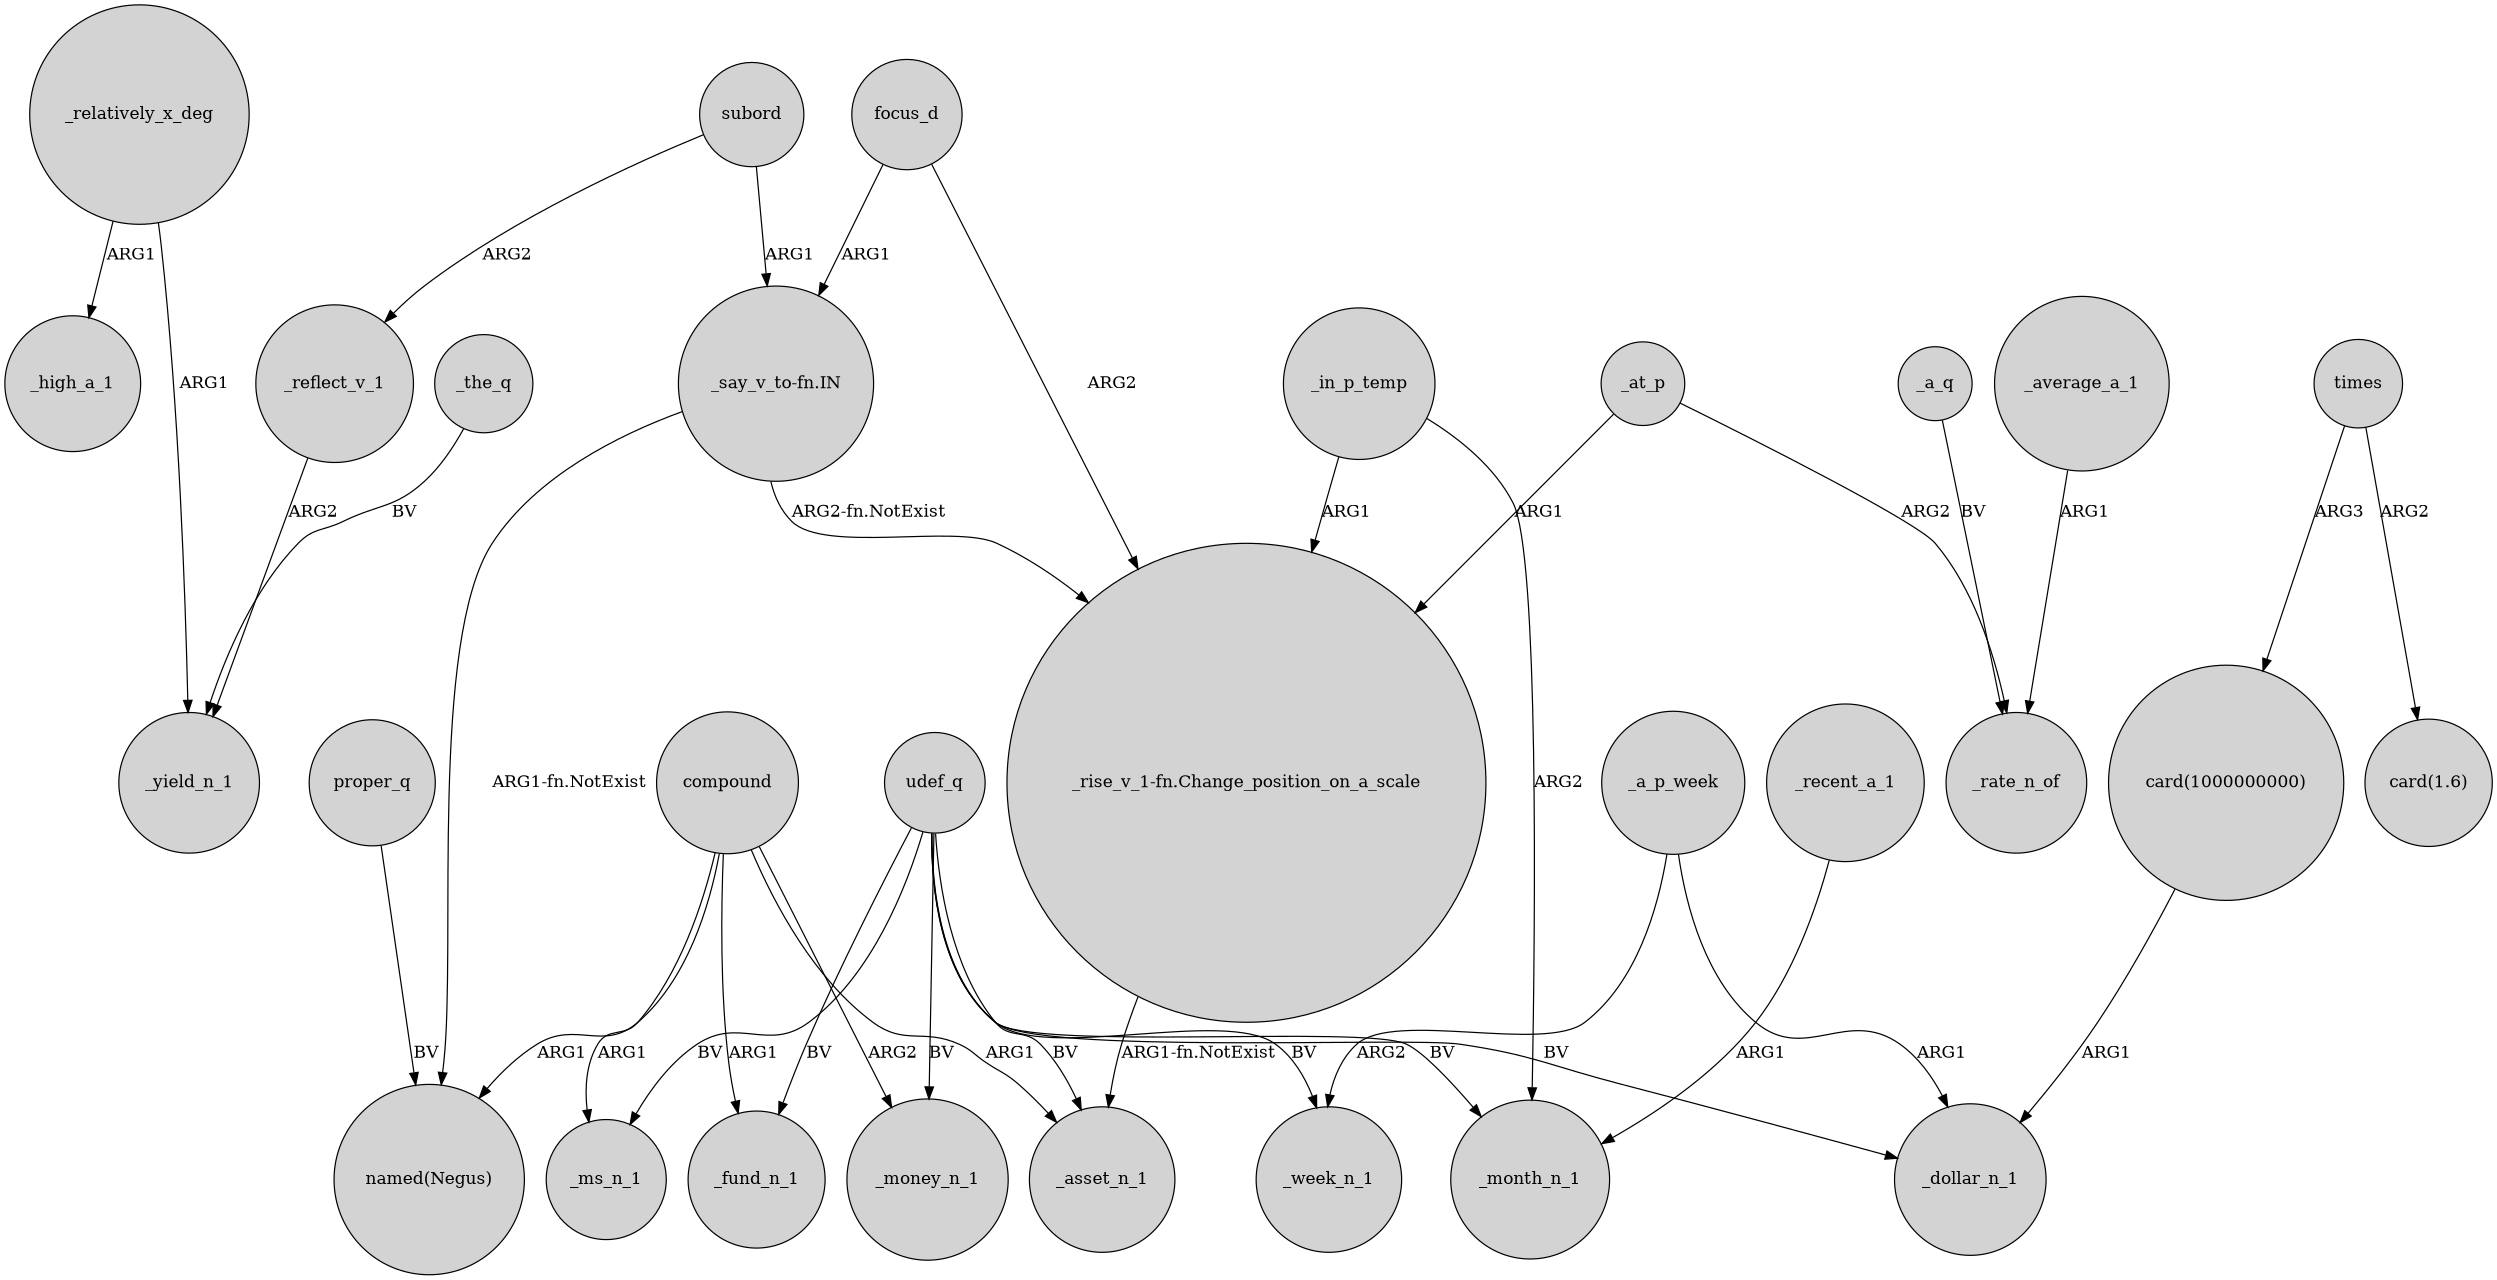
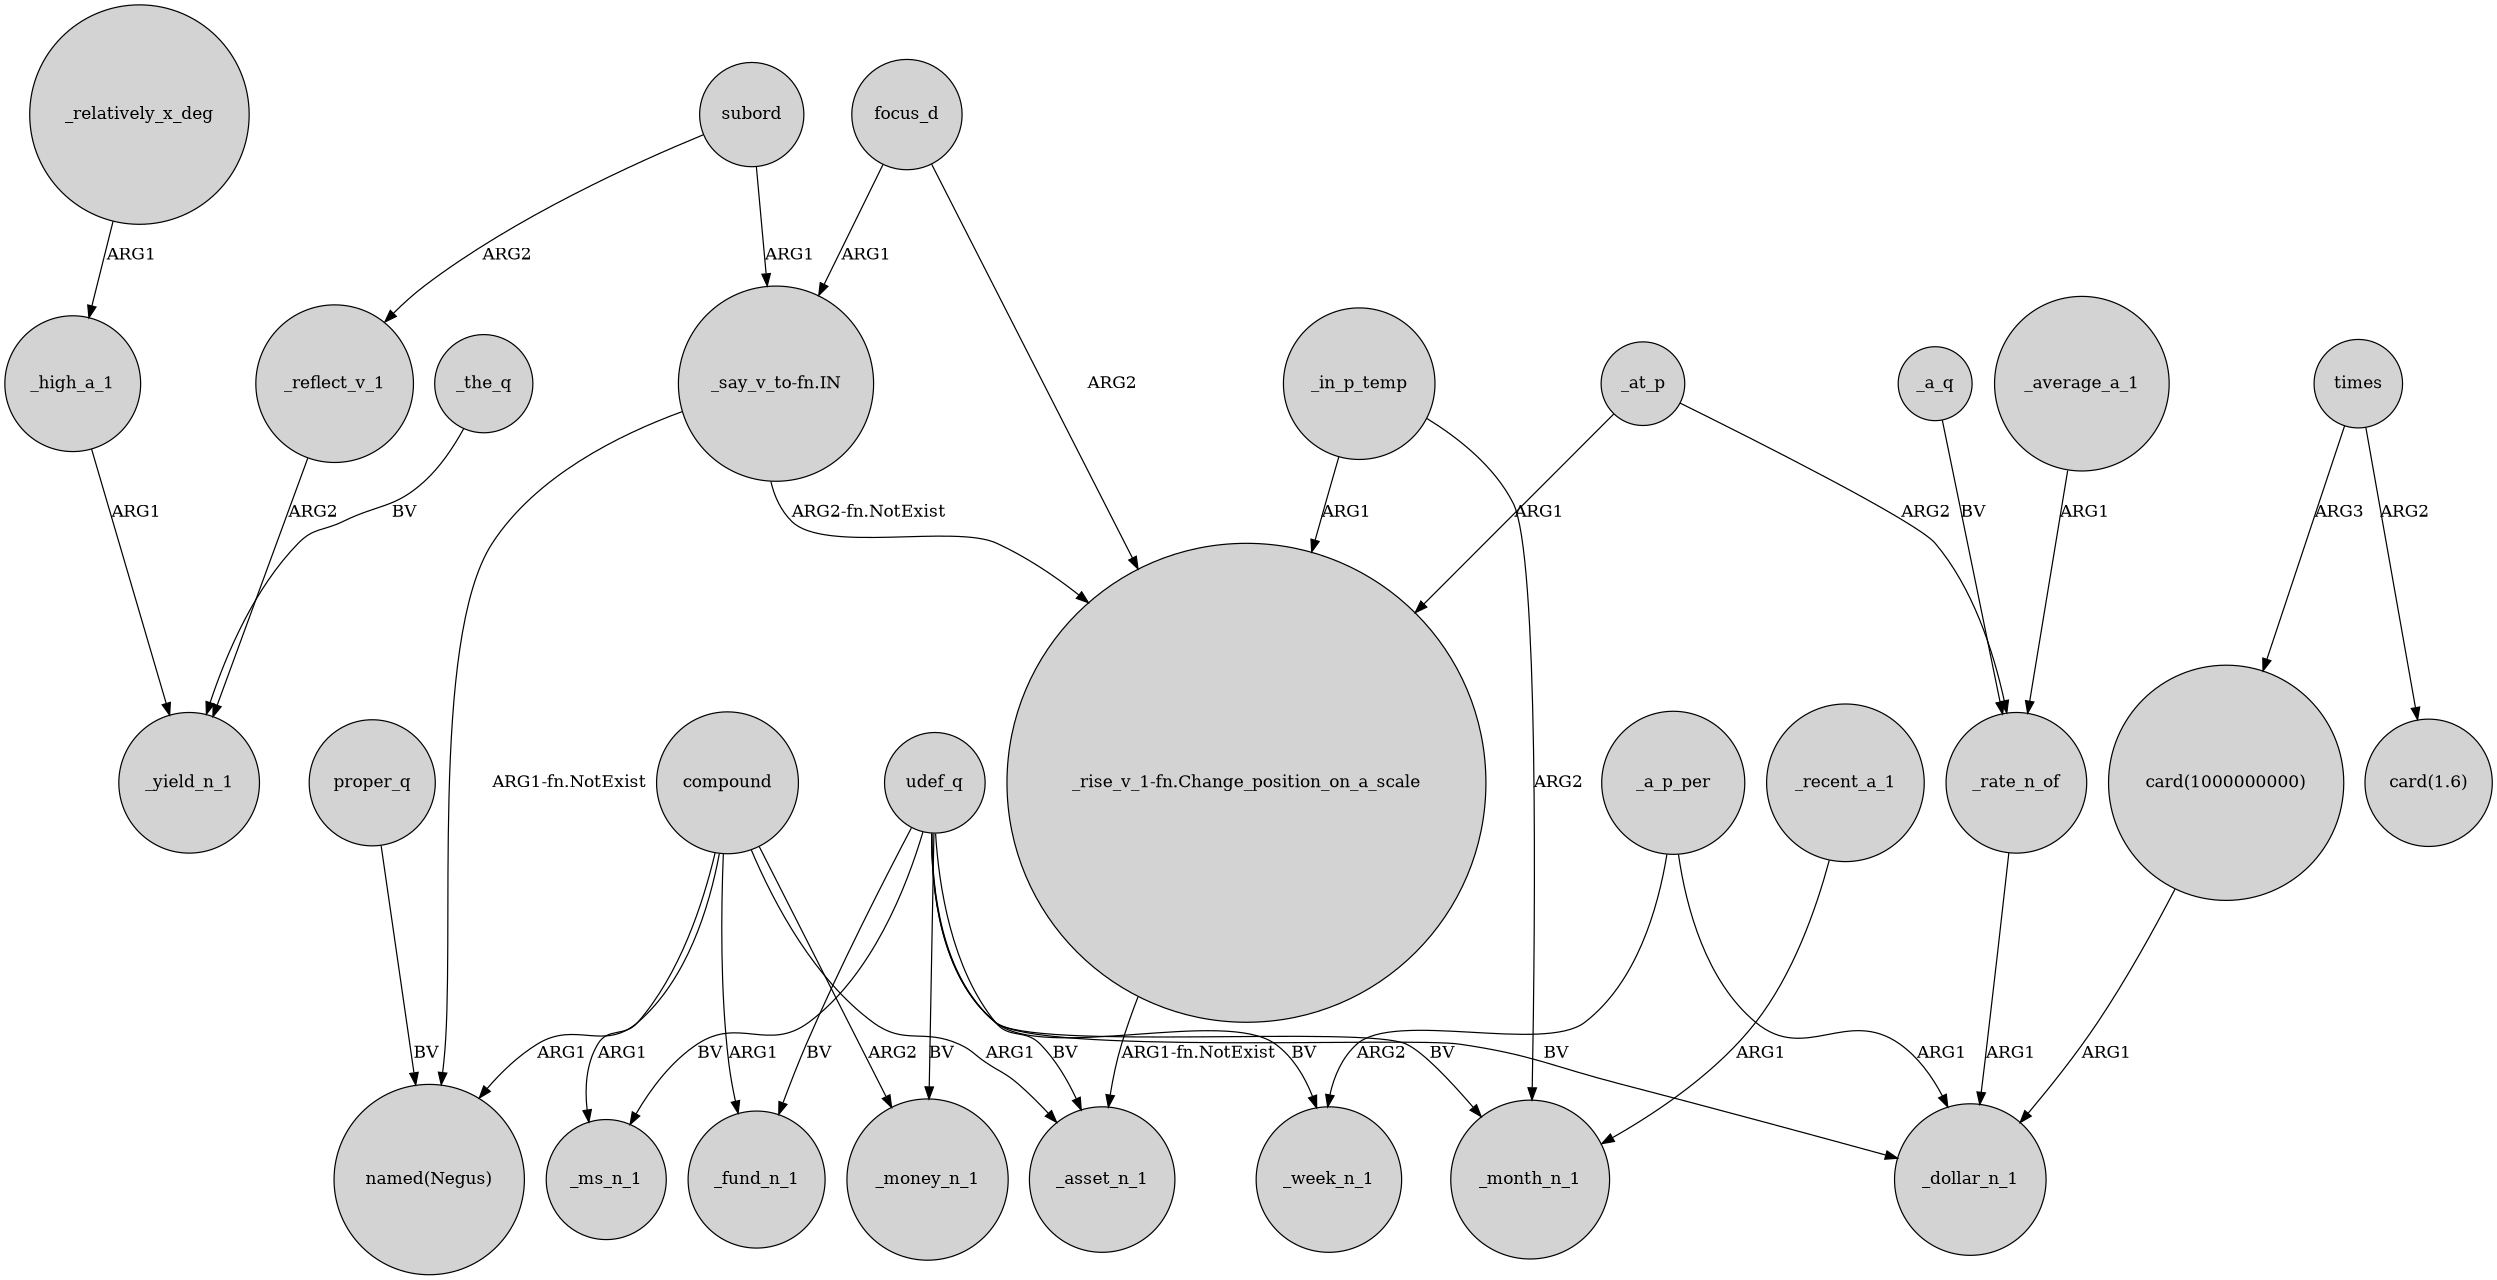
edge "_relatively_x_deg" -> "_yield_n_1": now "_high_a_1" -> "_yield_n_1"
node "_a_p_week": label "_a_p_week" -> "_a_p_per"
edge "_rate_n_of" -> "_dollar_n_1": added, label "ARG1"
